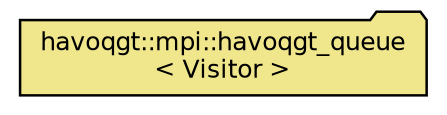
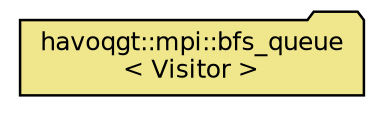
node "havoqgt::mpi::havoqgt_queue < Visitor >": label "havoqgt::mpi::havoqgt_queue < Visitor >" -> "havoqgt::mpi::bfs_queue < Visitor >"
